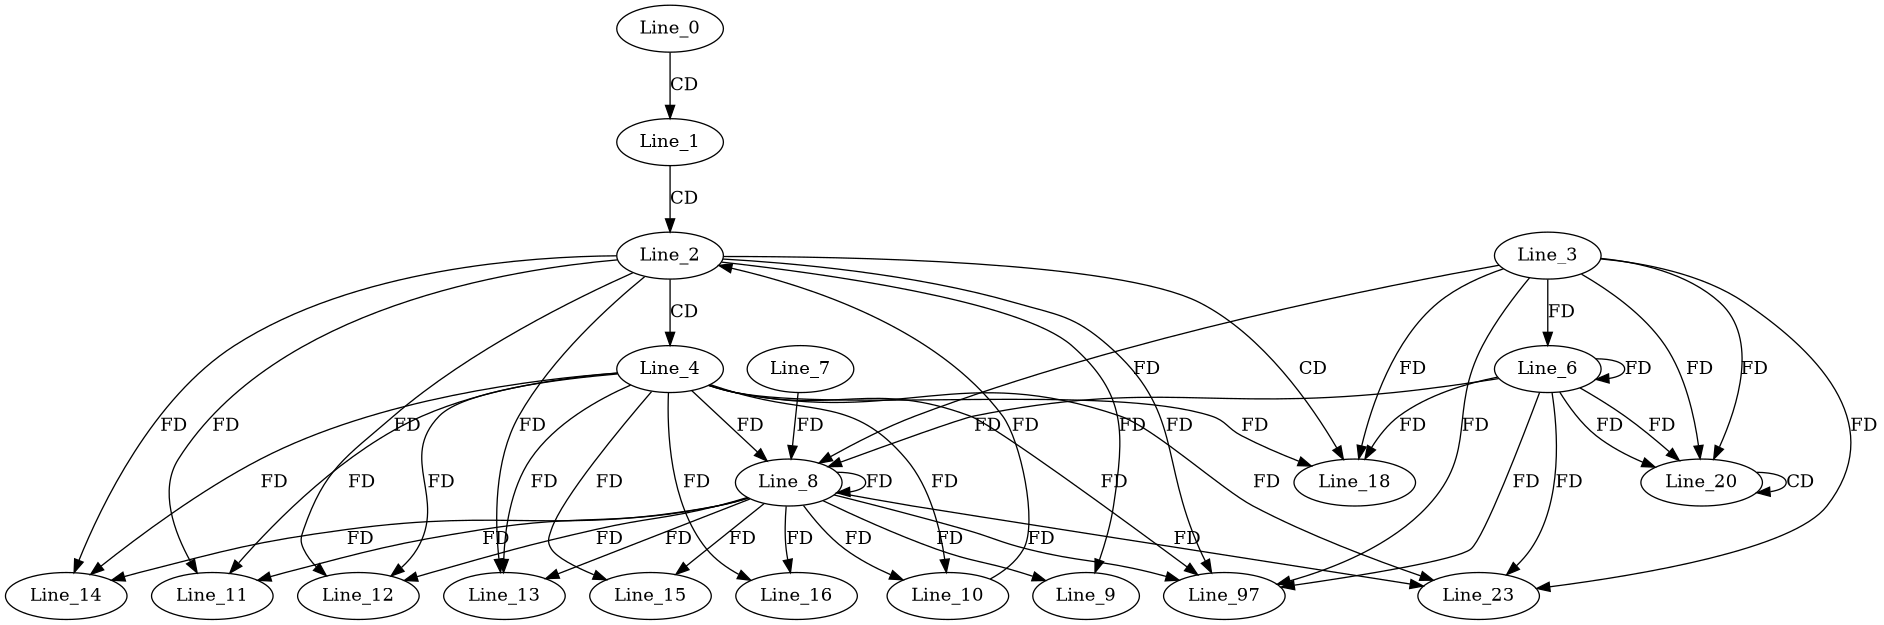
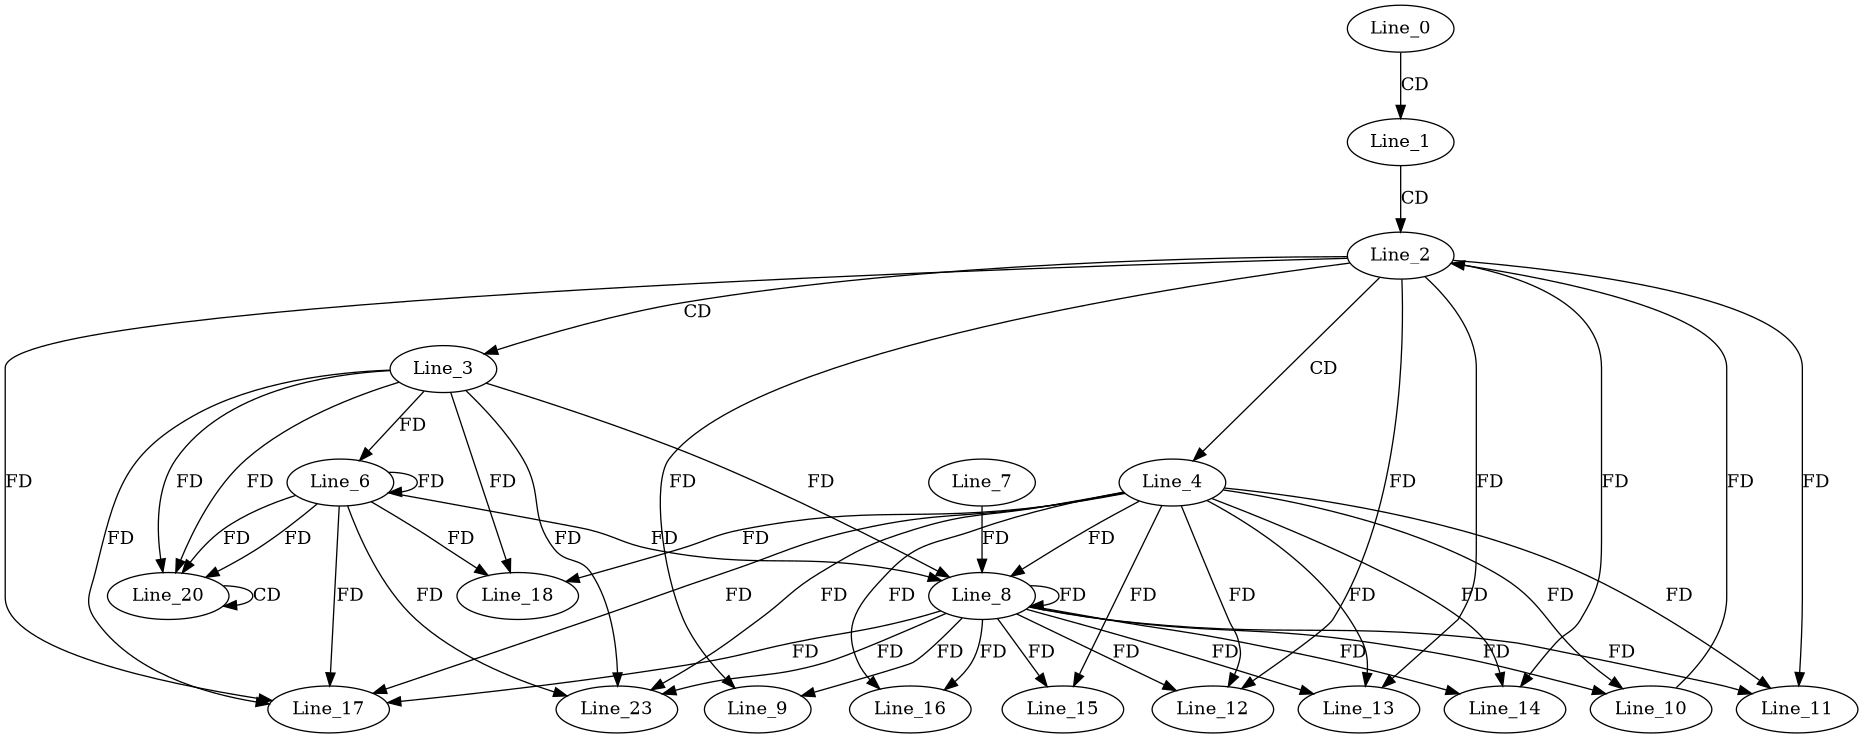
edge "Line_2" -> "Line_18": now "Line_2" -> "Line_3"
node "Line_97": label "Line_97" -> "Line_17"
